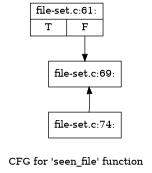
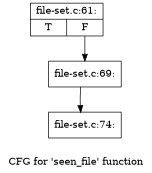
edge "file-set.c:74:" -> "file-set.c:69:": reversed
